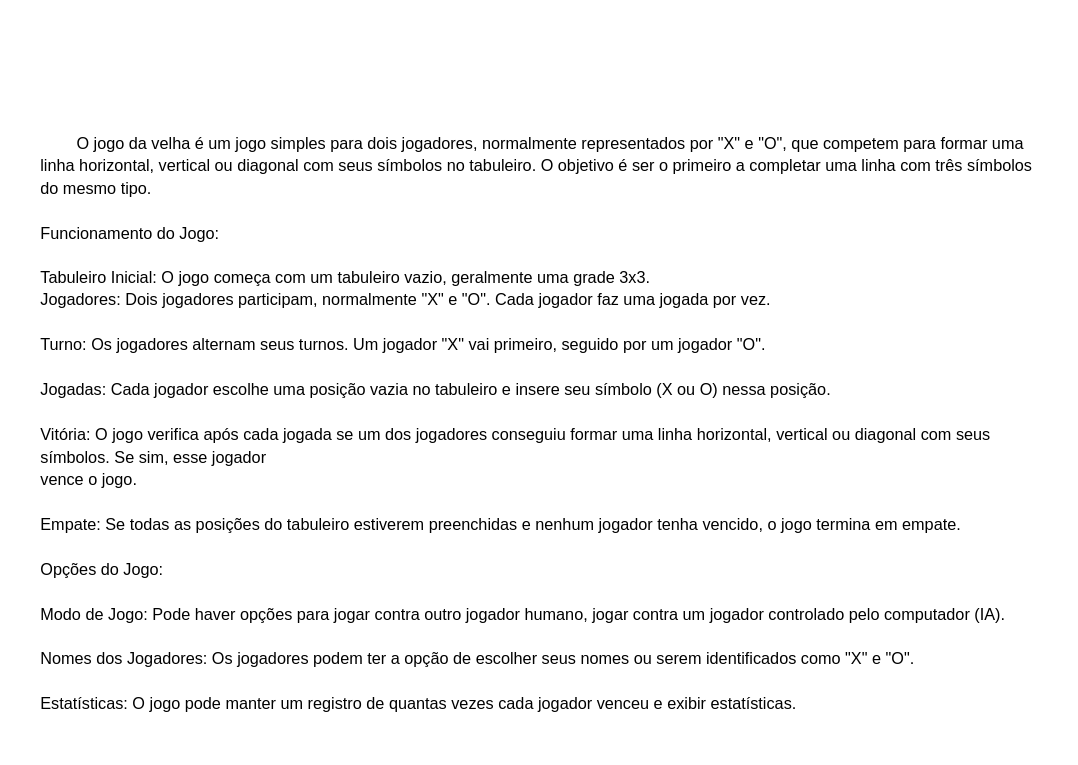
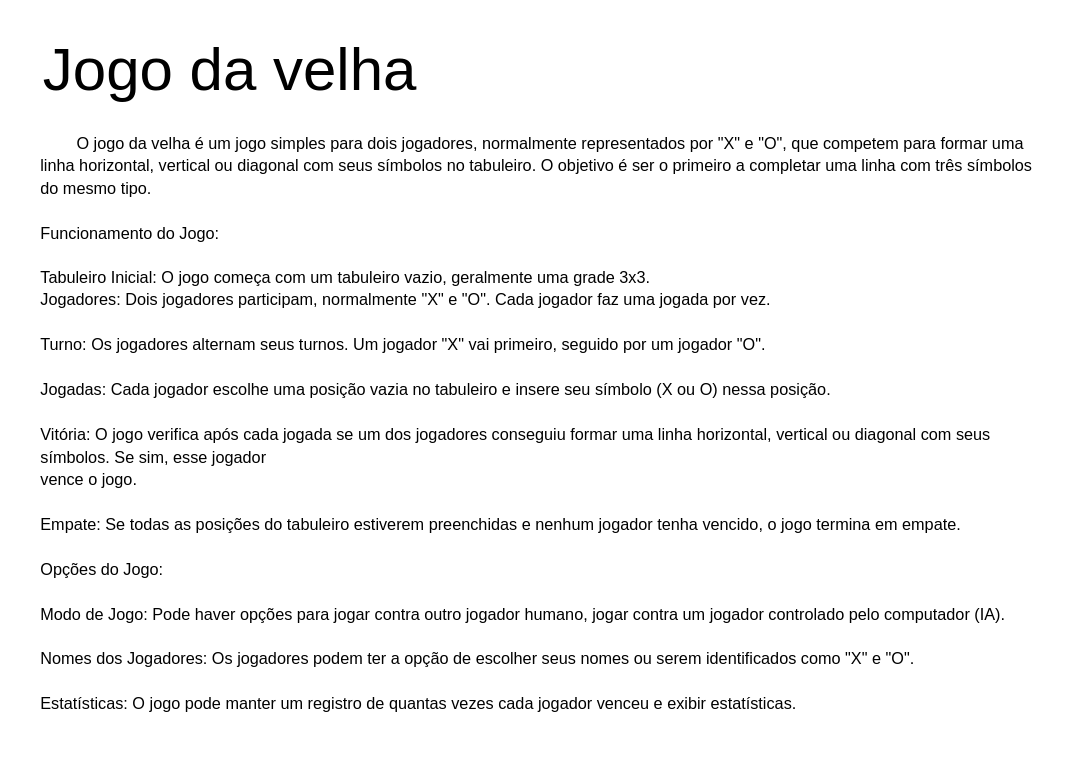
node "Jogo da velha": added
